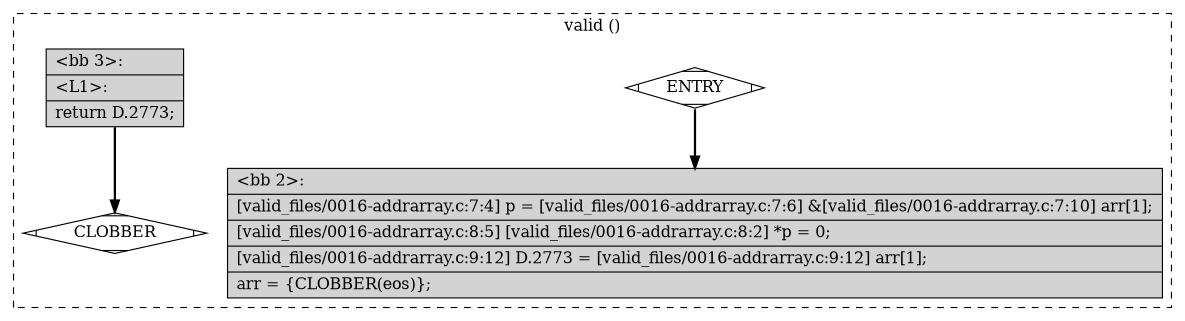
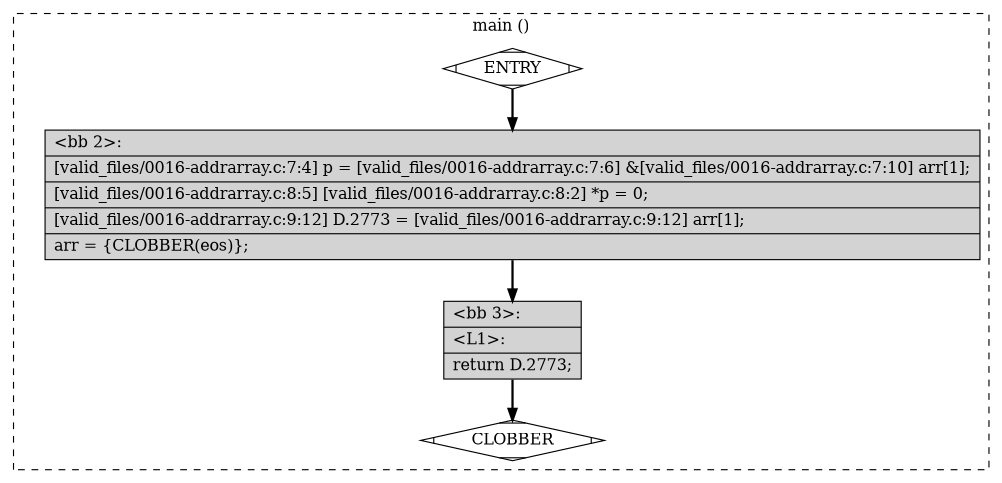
cluster "valid ()": label "valid ()" -> "main ()"
edge "<bb 2>:" -> "<bb 3>:": added
